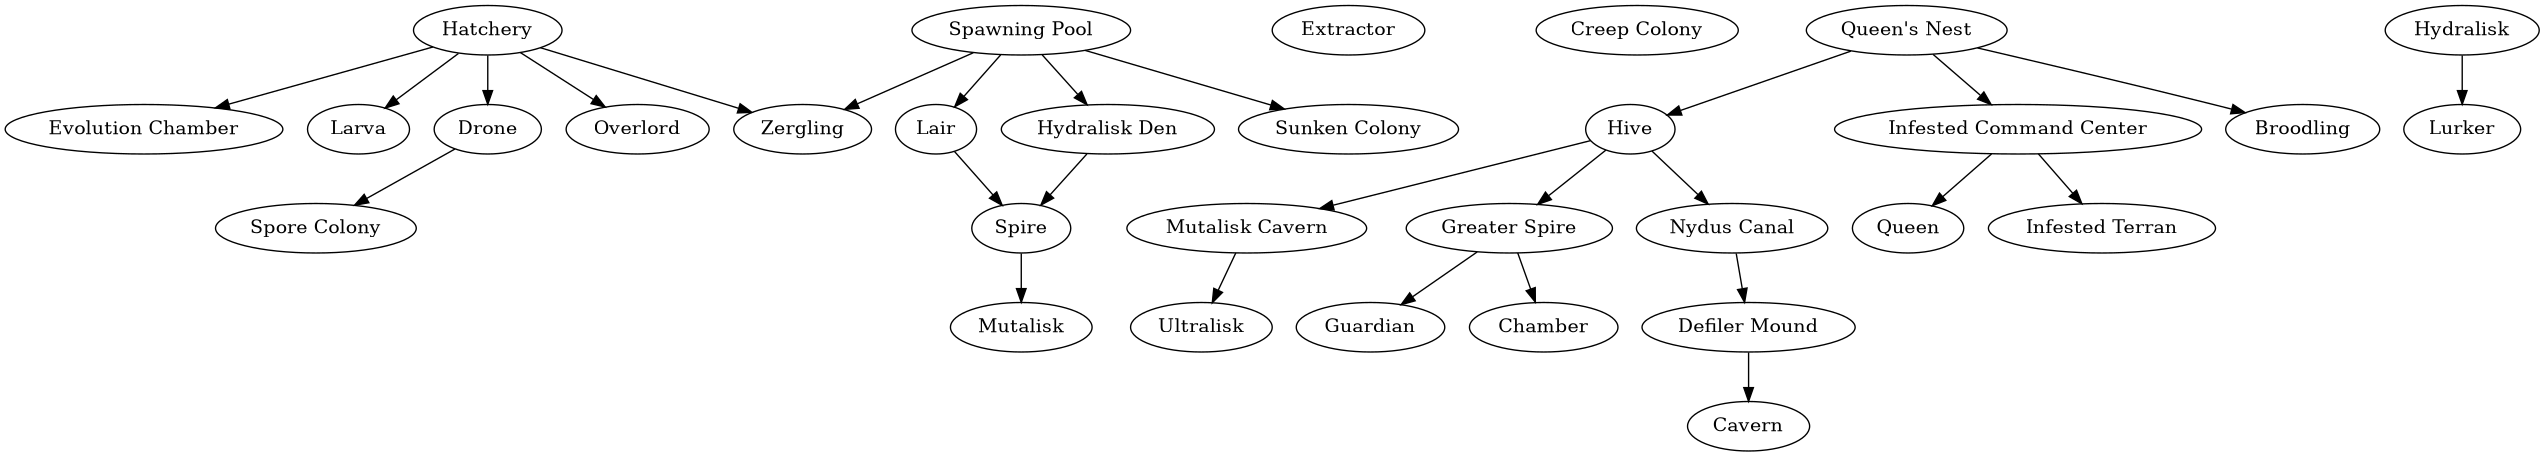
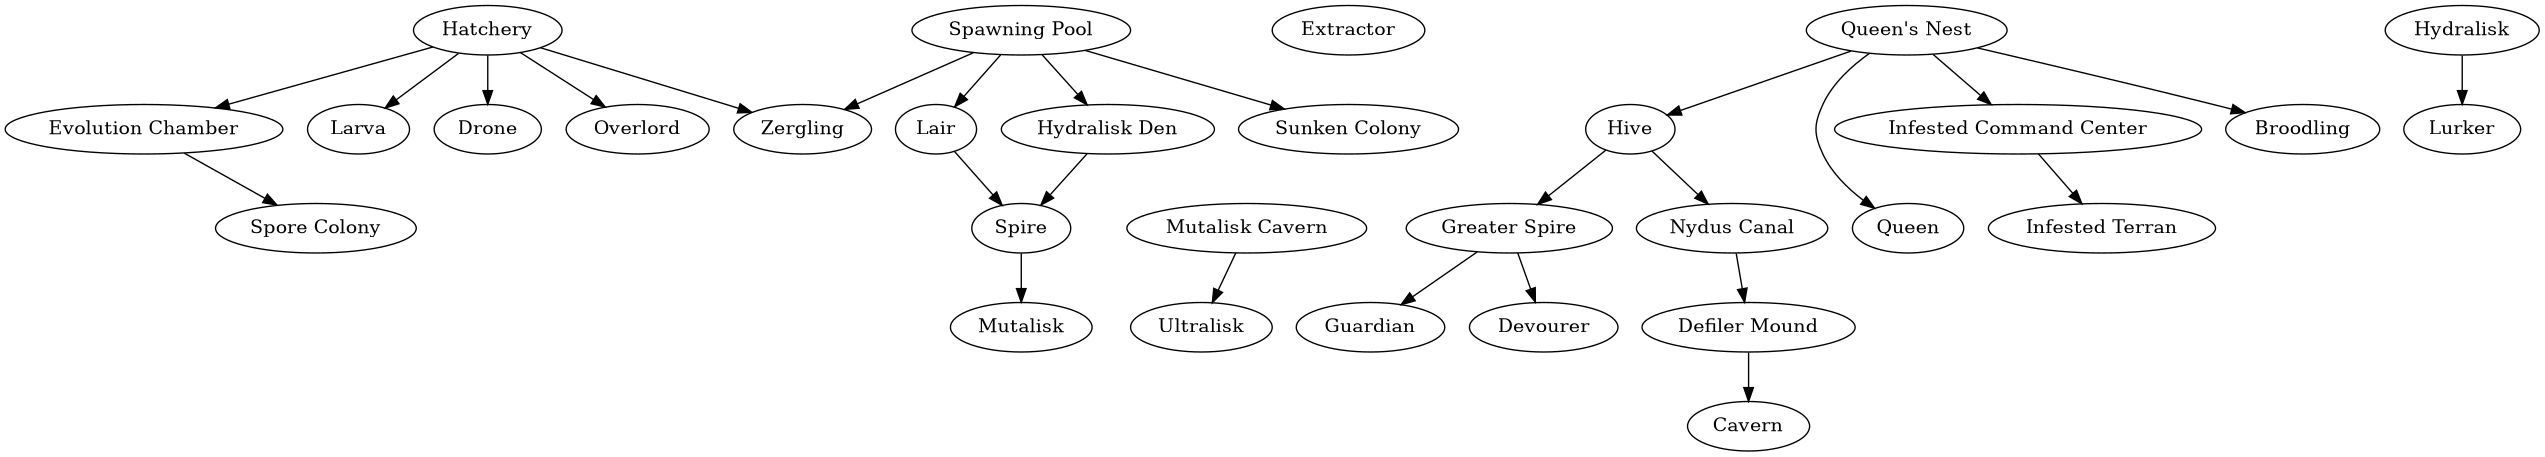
node "Creep Colony": removed
edge "Hive" -> "Mutalisk Cavern": removed
edge "Drone" -> "Spore Colony": now "Evolution Chamber" -> "Spore Colony"
edge "Infested Command Center" -> "Queen": now "Queen's Nest" -> "Queen"
node "Chamber": label "Chamber" -> "Devourer"
